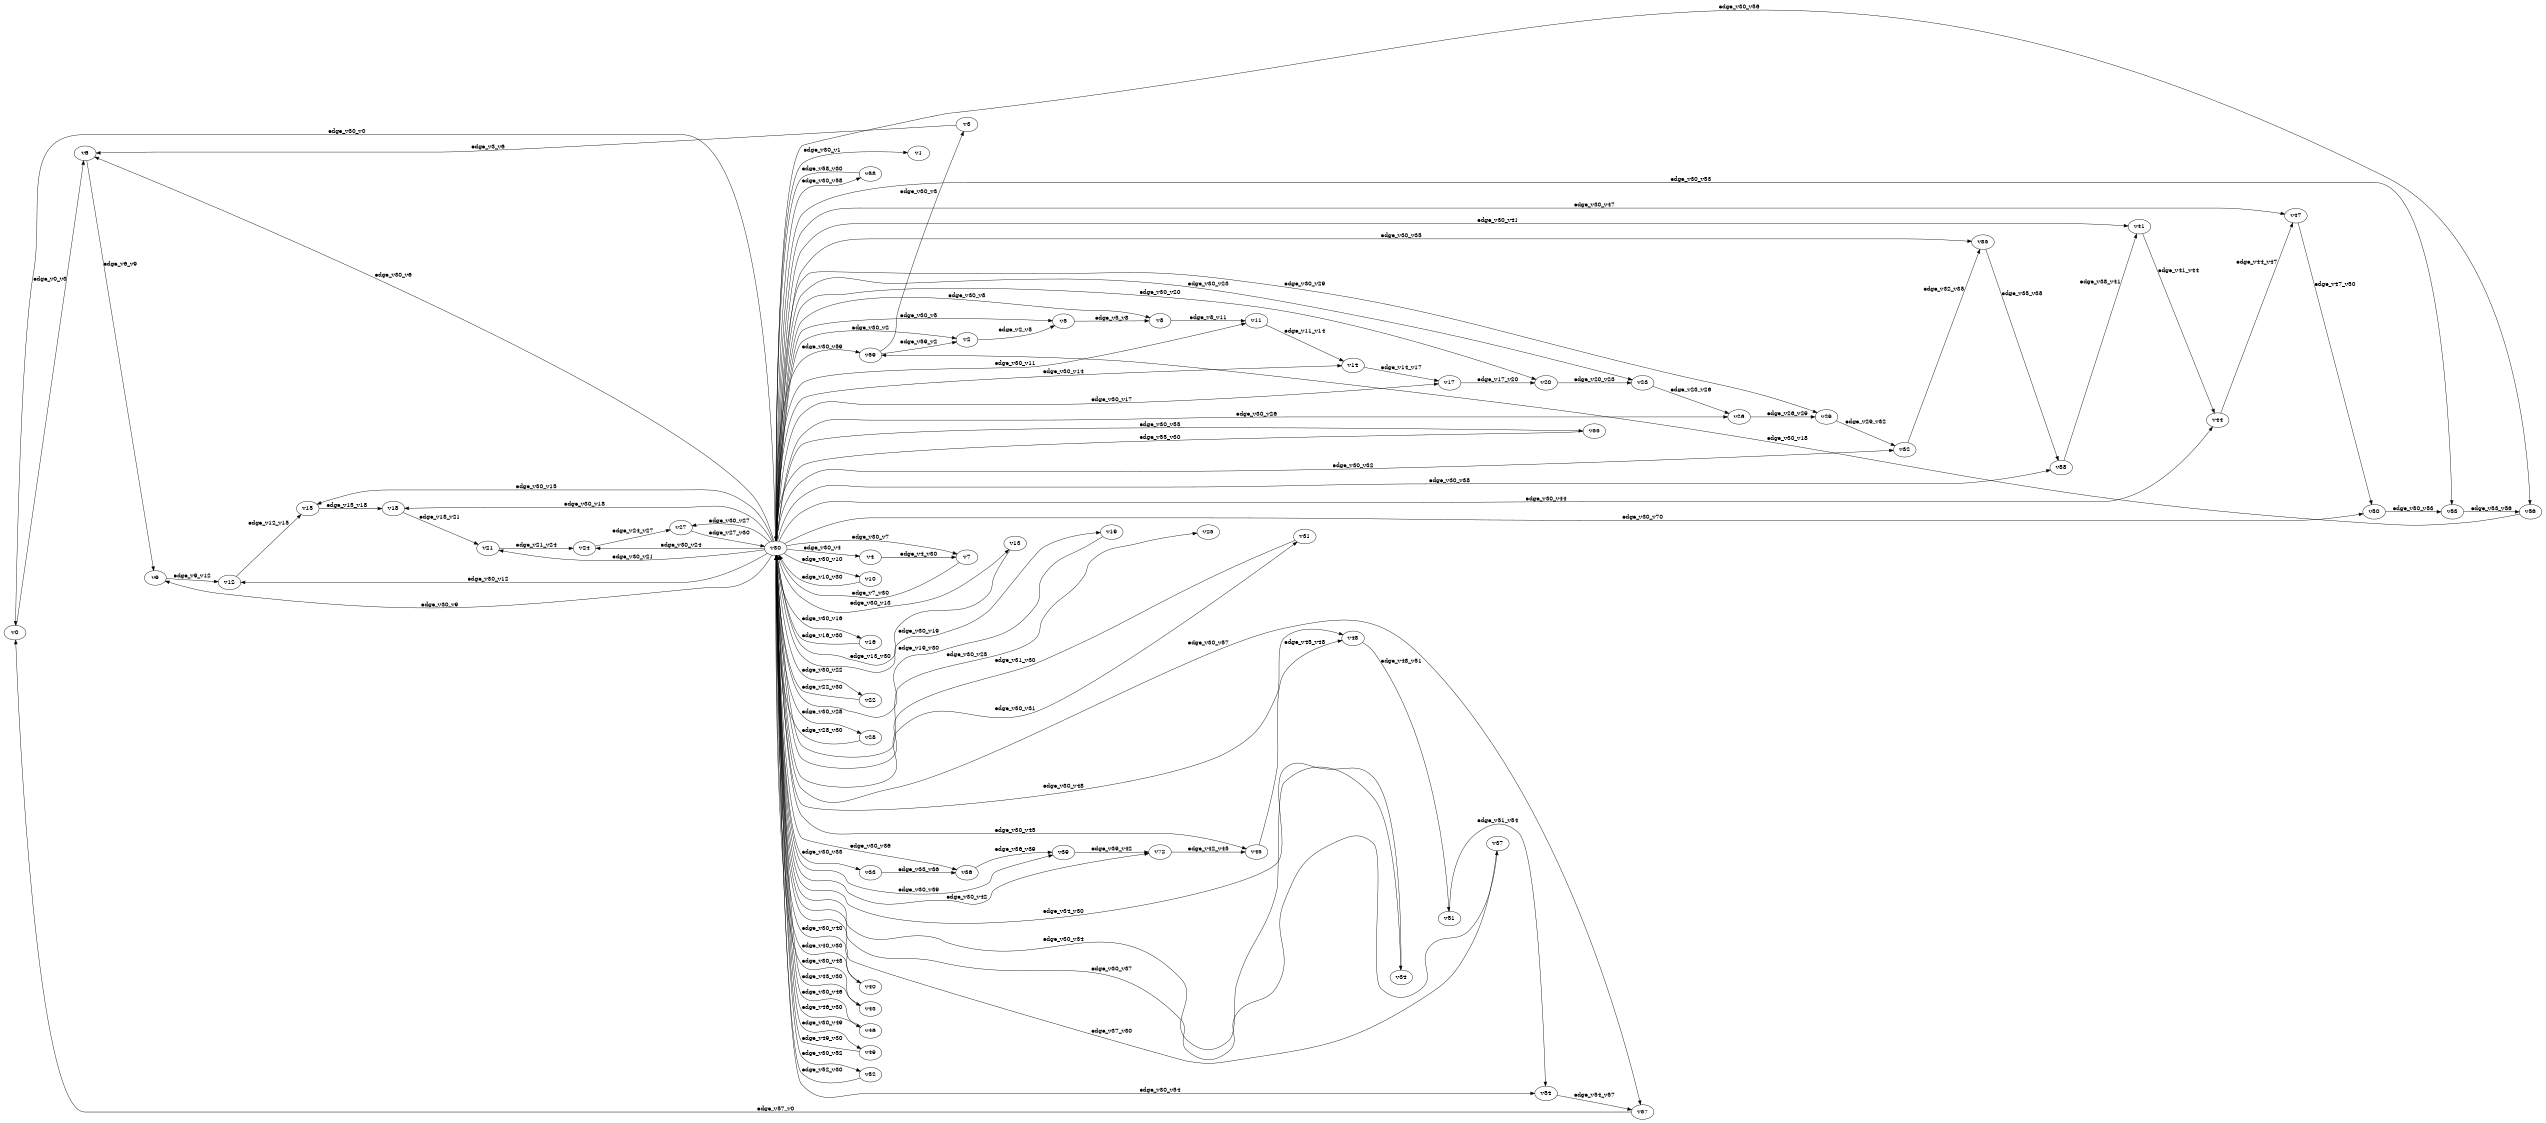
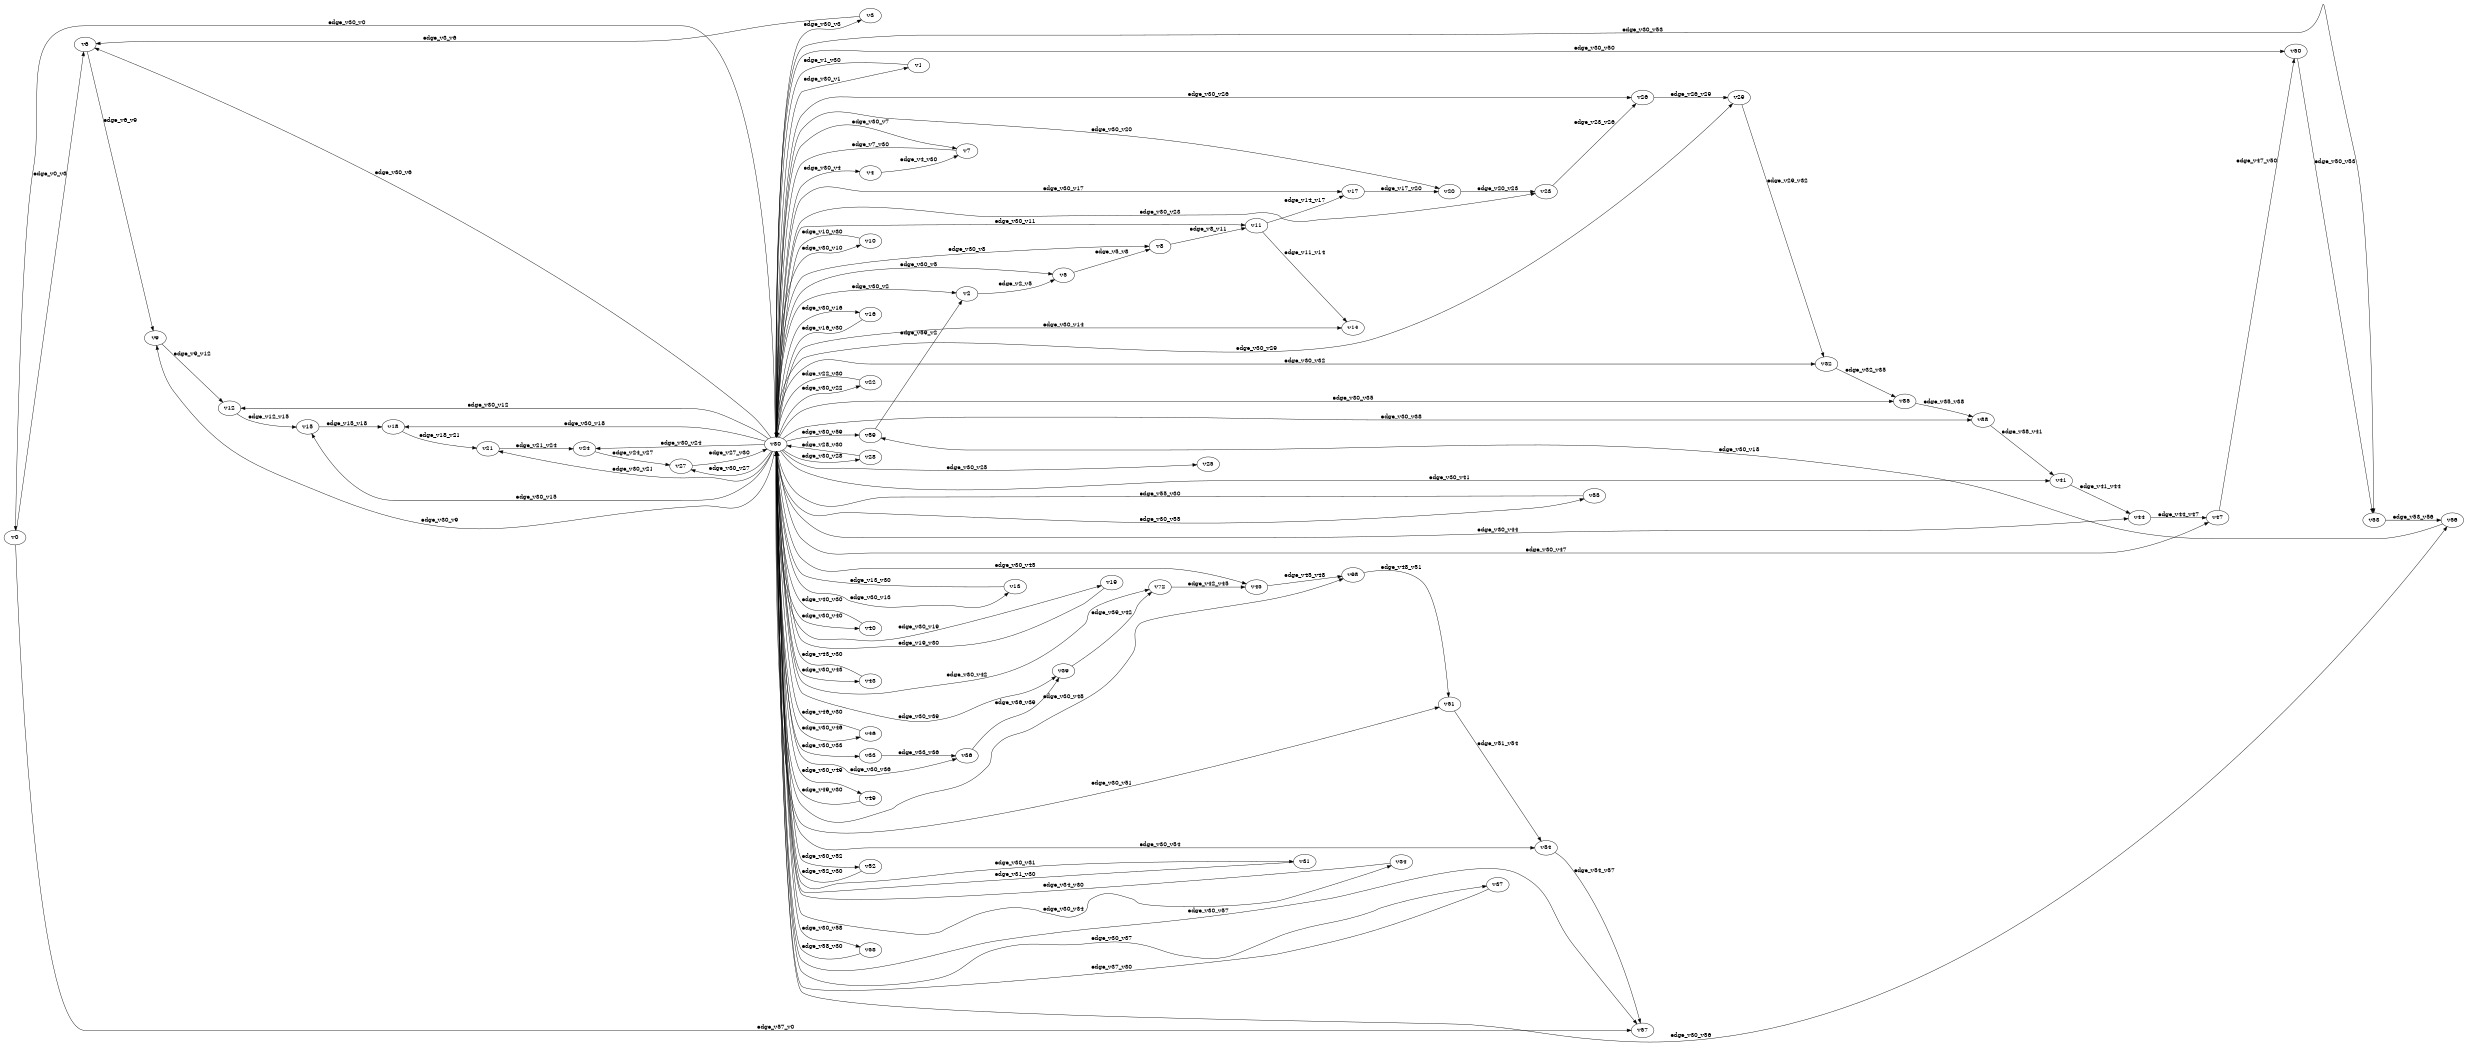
edge "v1" -> "v30": added, label "edge_v1_v30"
edge "v59" -> "v3": now "v30" -> "v3"
edge "v14" -> "v17": now "v11" -> "v17"
edge "v30" -> "v50": label "edge_v30_v70" -> "edge_v30_v50"
node "v48": label "v48" -> "v98"
edge "v30" -> "v51": added, label "edge_v30_v51"
edge "v57" -> "v0": reversed
